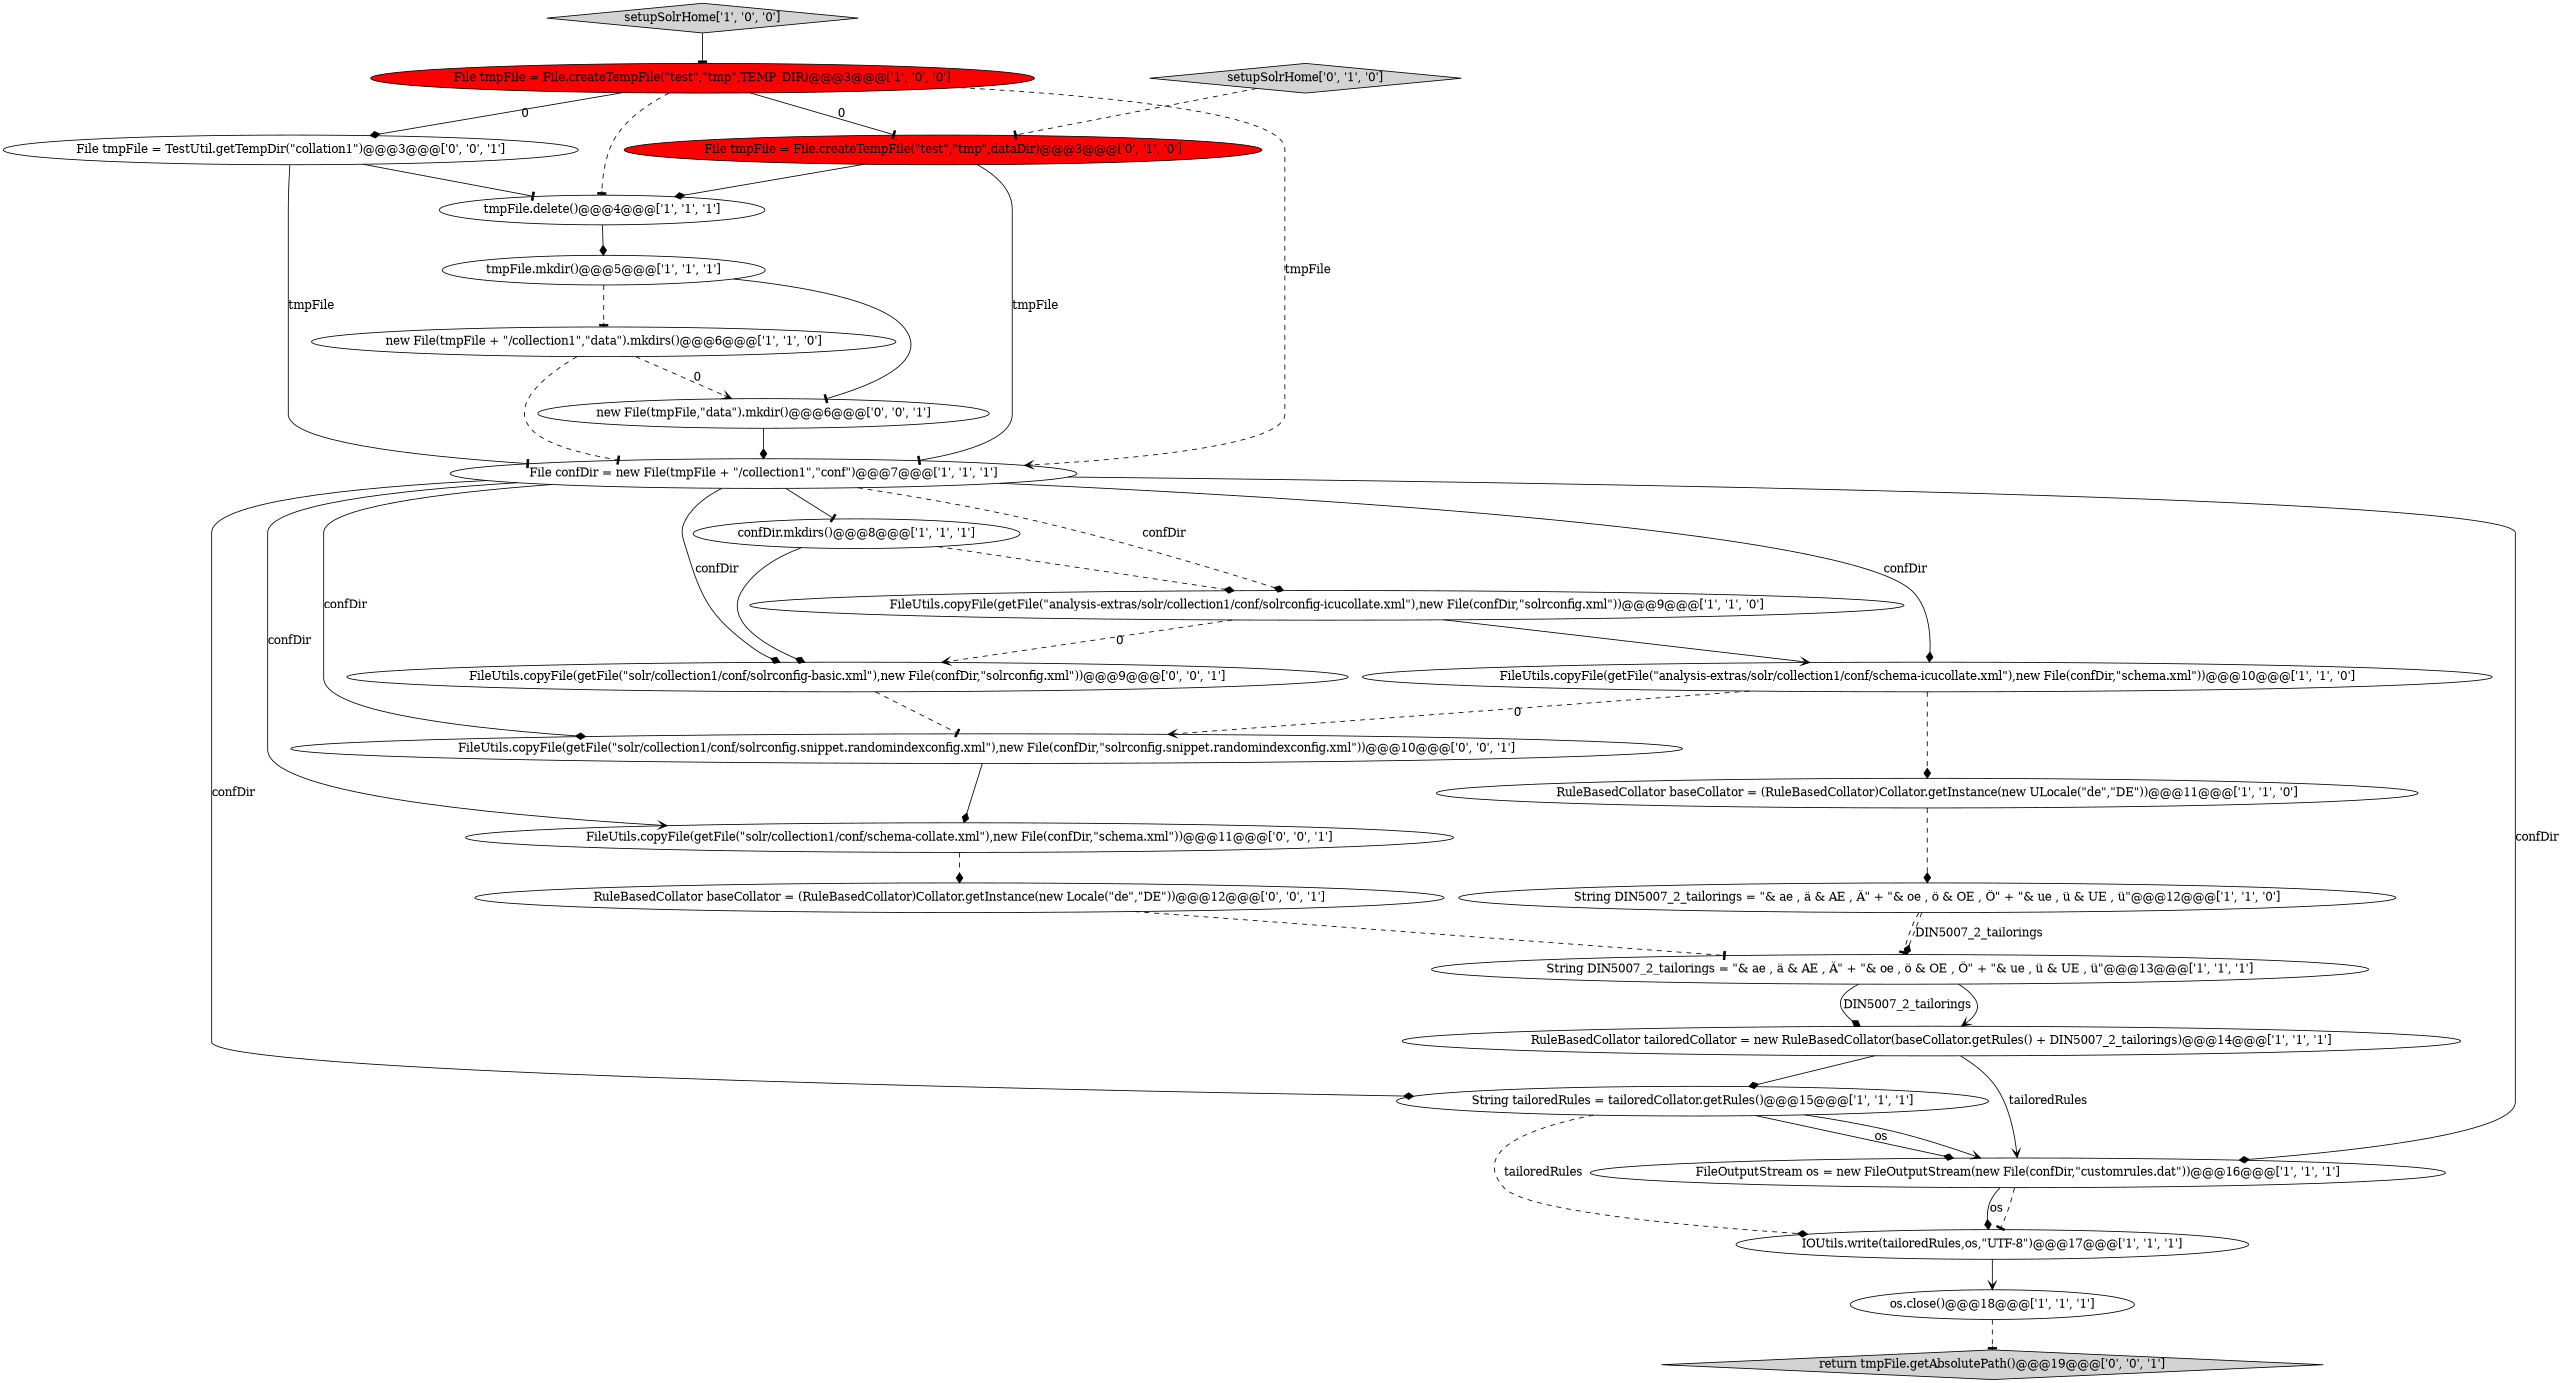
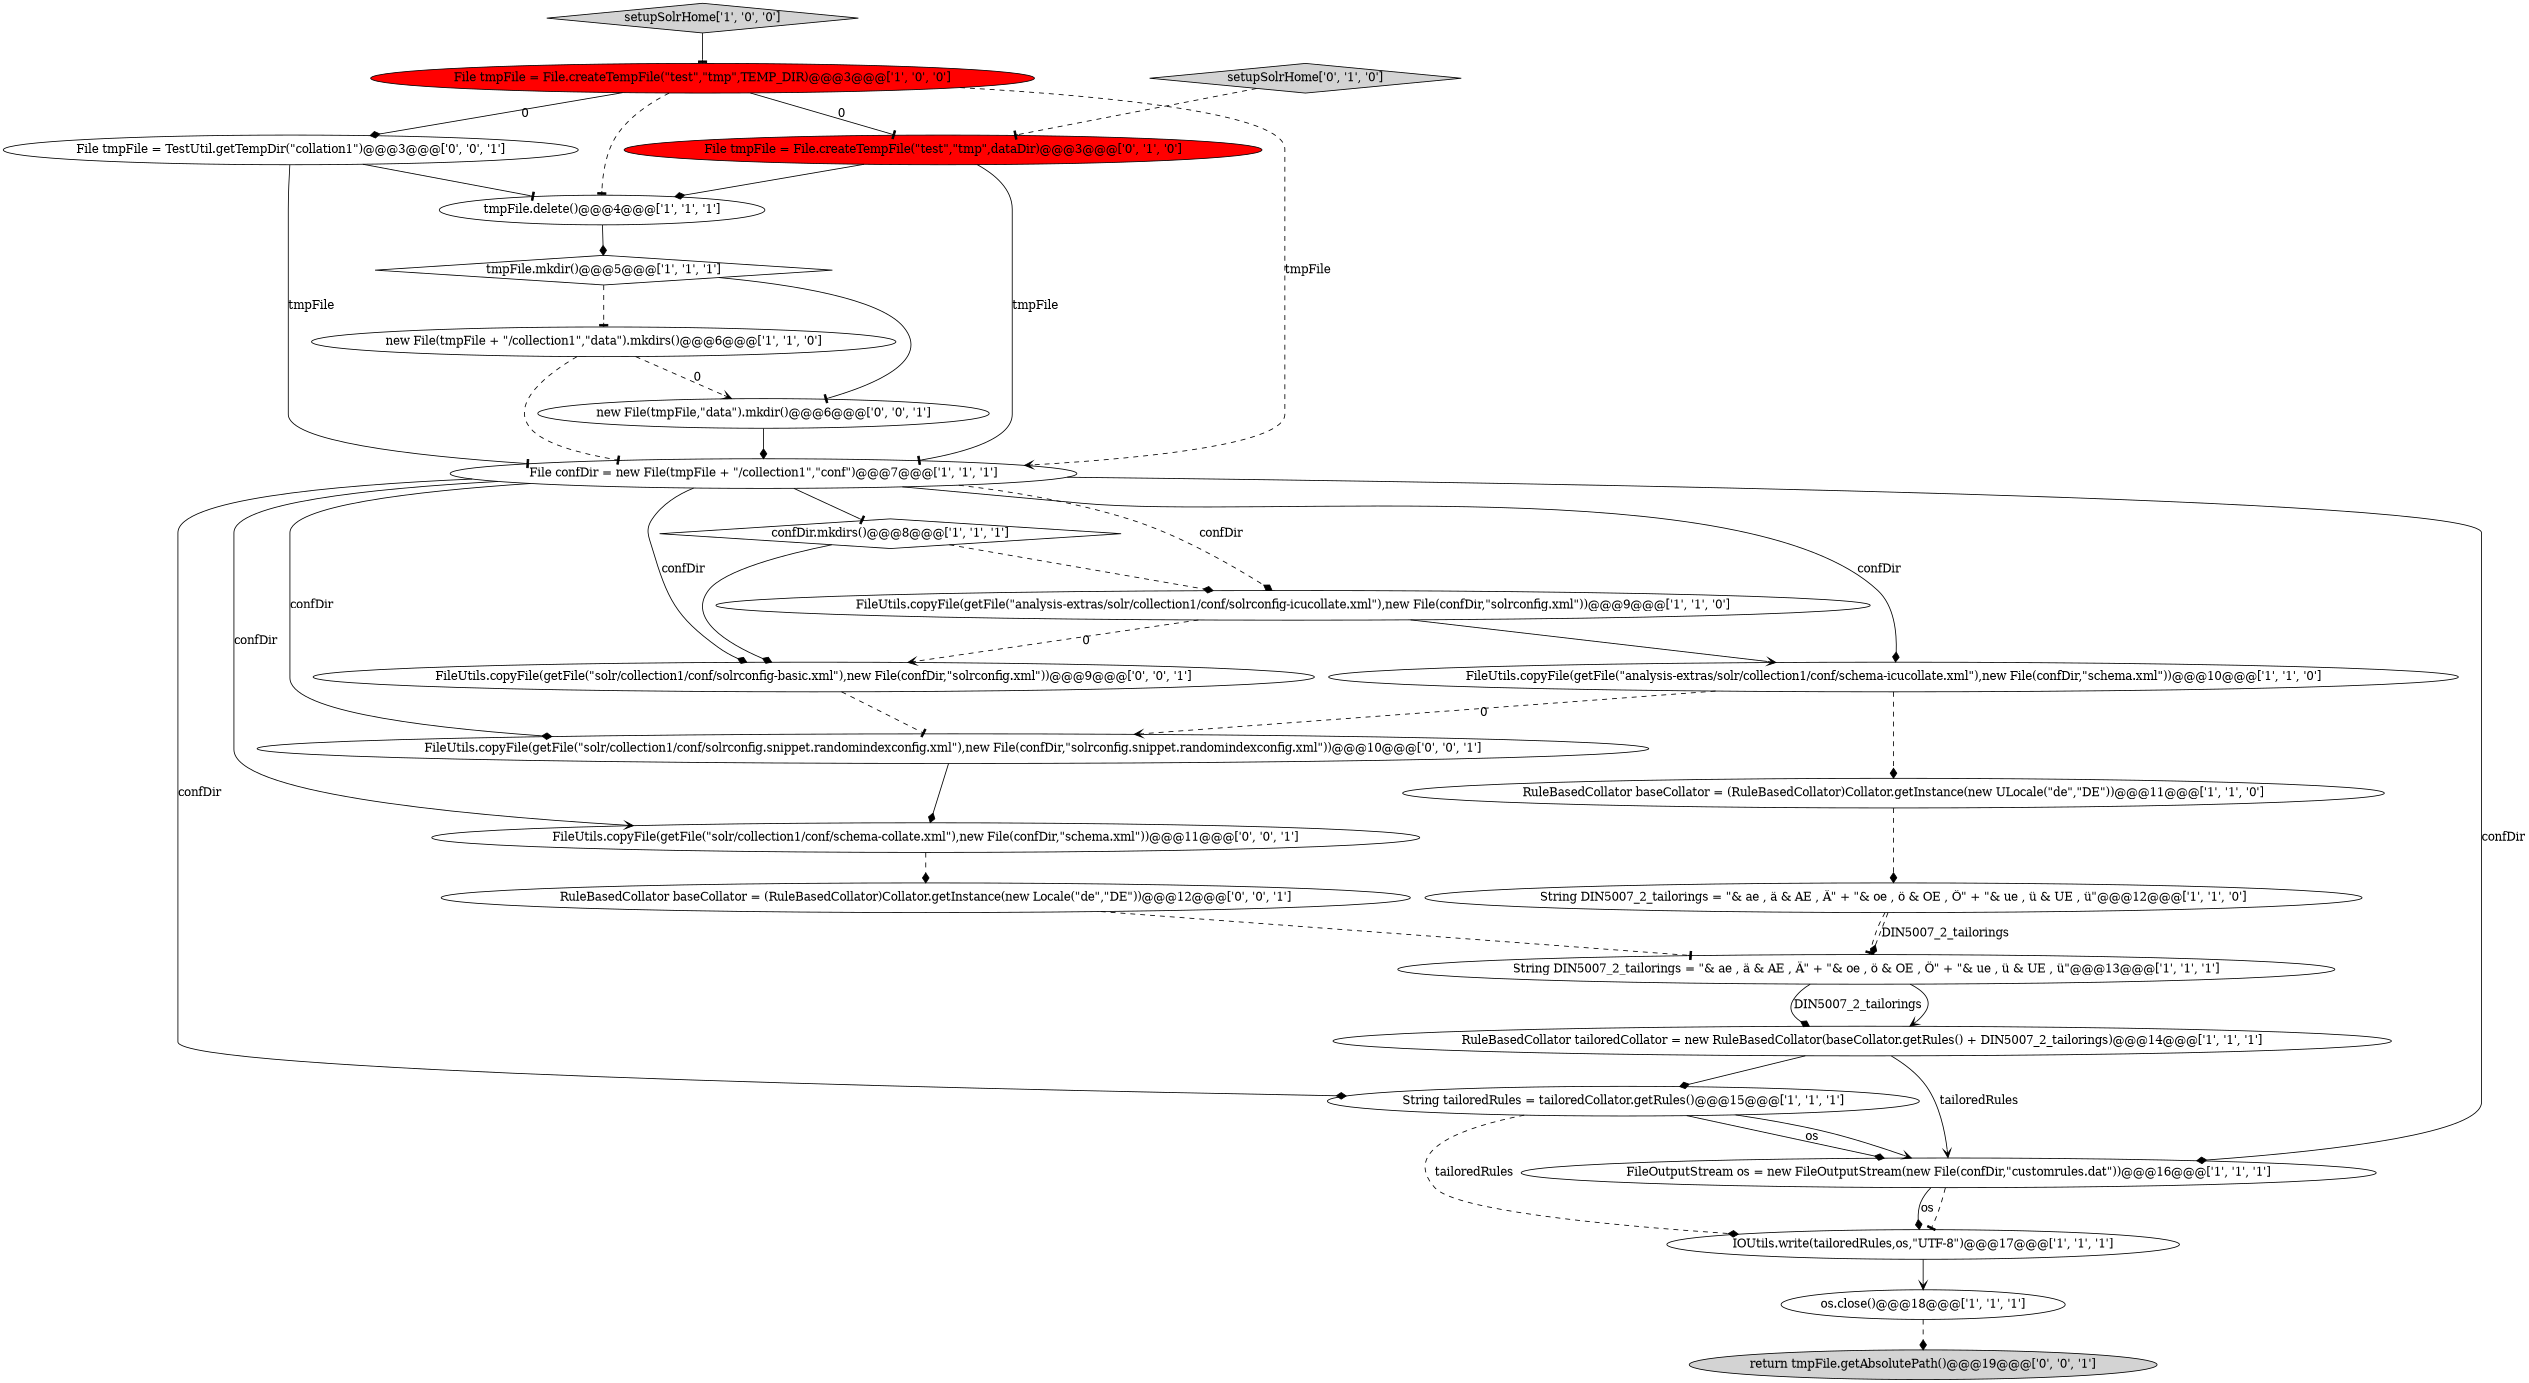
node "tmpFile.mkdir()@@@5@@@['1', '1', '1']": shape ellipse -> diamond
node "confDir.mkdirs()@@@8@@@['1', '1', '1']": shape ellipse -> diamond
edge "os.close()@@@18@@@['1', '1', '1']" -> "return tmpFile.getAbsolutePath()@@@19@@@['0', '0', '1']": arrowhead tee -> diamond
node "return tmpFile.getAbsolutePath()@@@19@@@['0', '0', '1']": shape diamond -> ellipse
